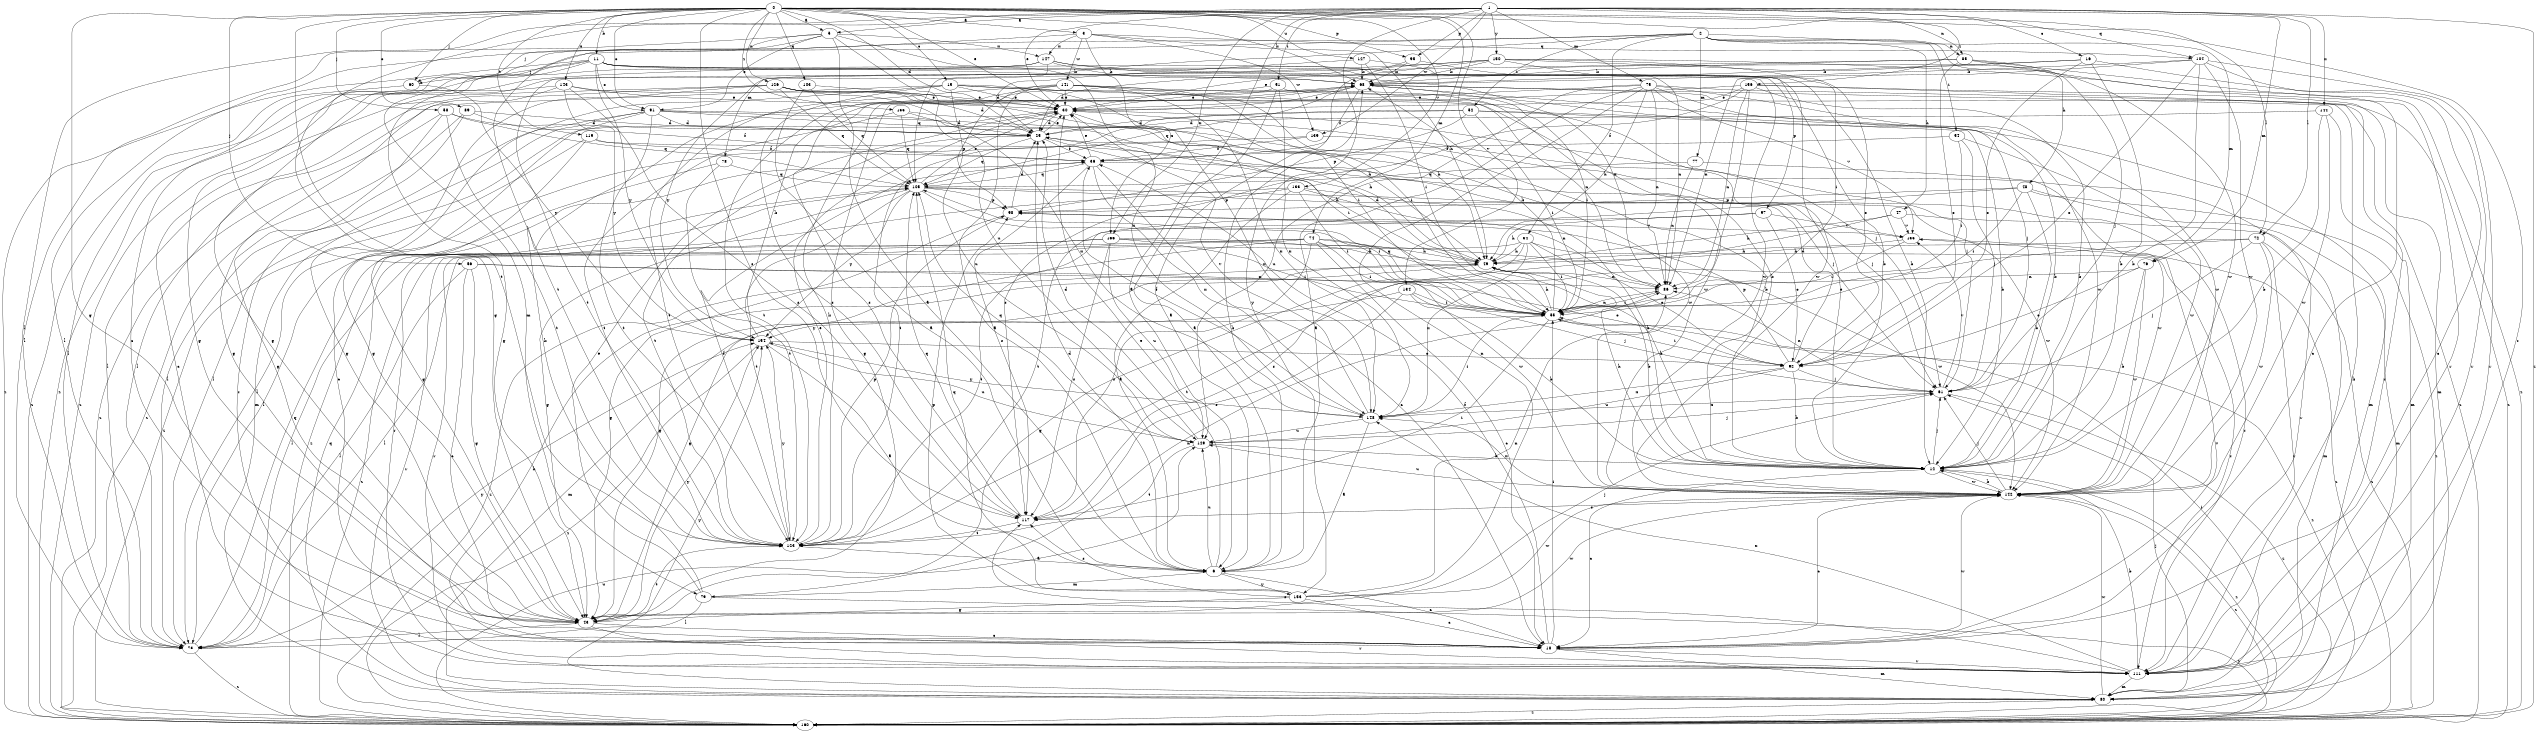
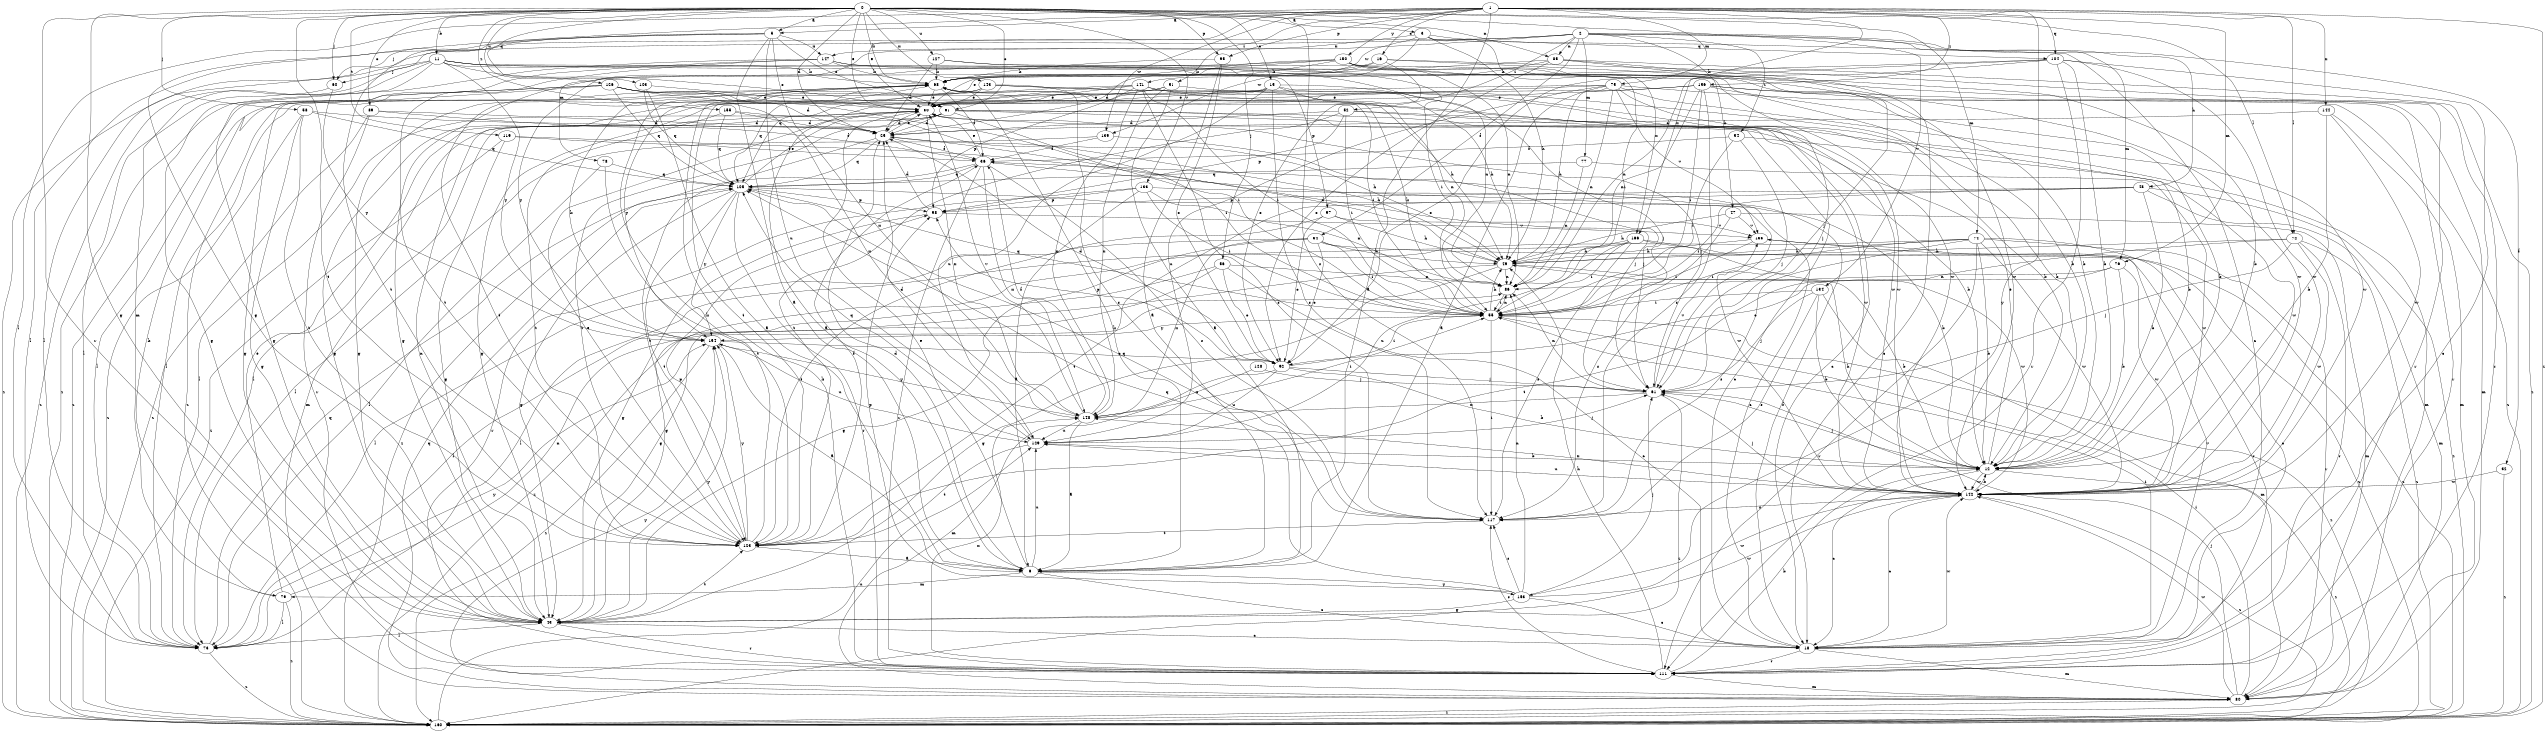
edge "105" -> "55": removed, label "i"
node "128": added
node "32": added
